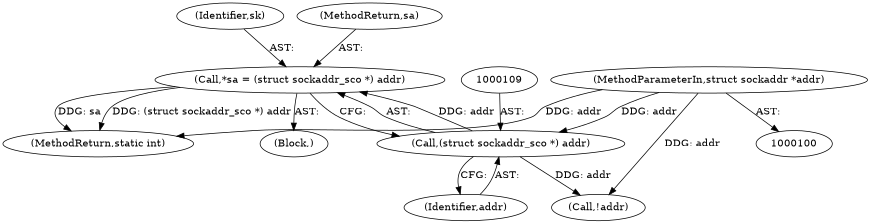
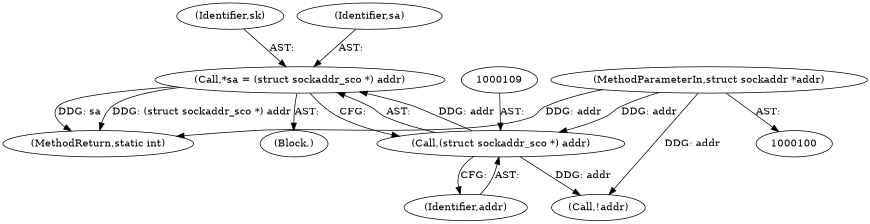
node "(MethodReturn,sa)": label "(MethodReturn,sa)" -> "(Identifier,sa)"
